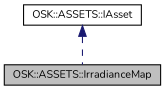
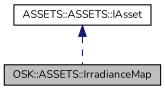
node "OSK::ASSETS::IAsset": label "OSK::ASSETS::IAsset" -> "ASSETS::ASSETS::IAsset"
